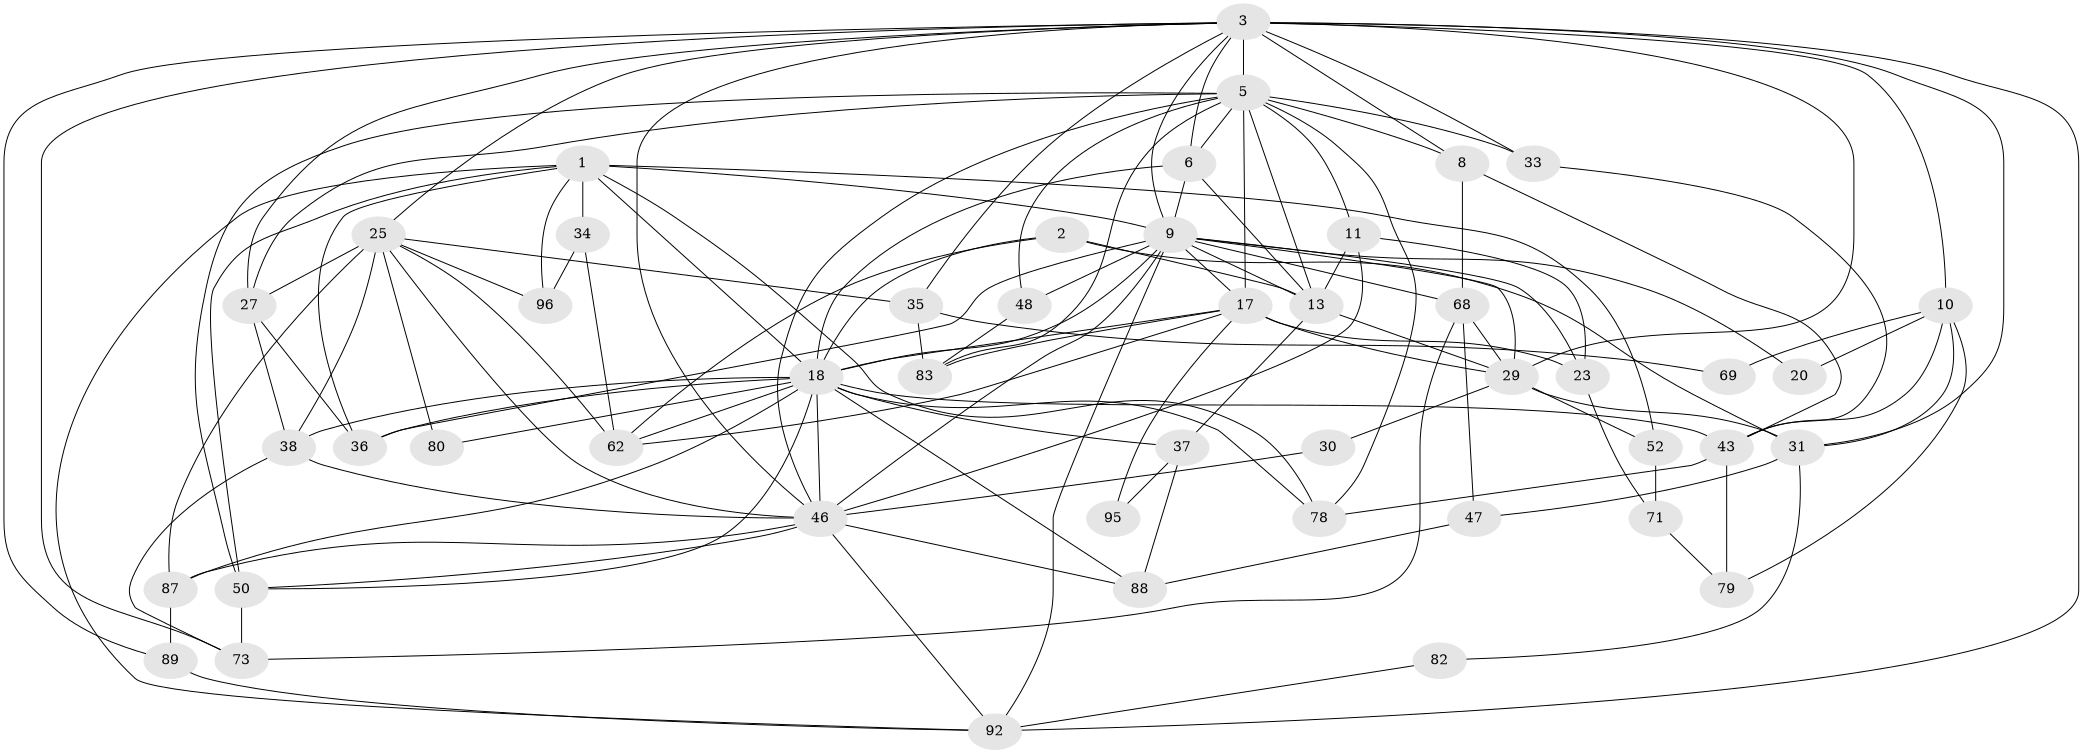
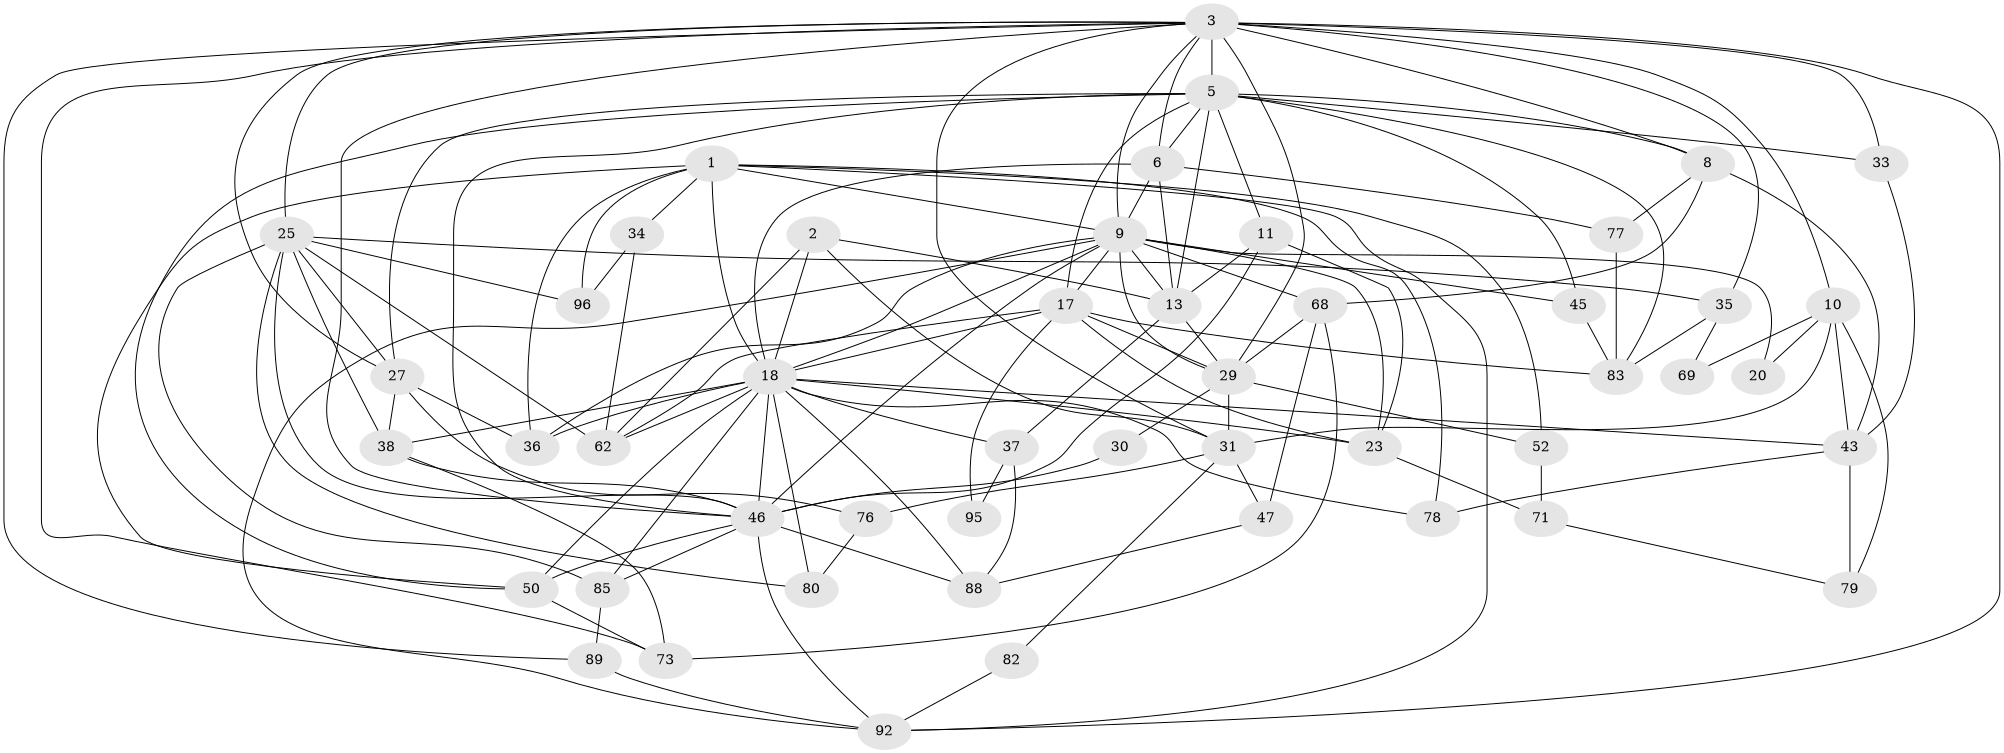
node "77": added
edge "5" -- "78": removed
node "48": label "48" -> "45"
edge "18" -- "23": added
node "76": added
node "87": label "87" -> "85"
